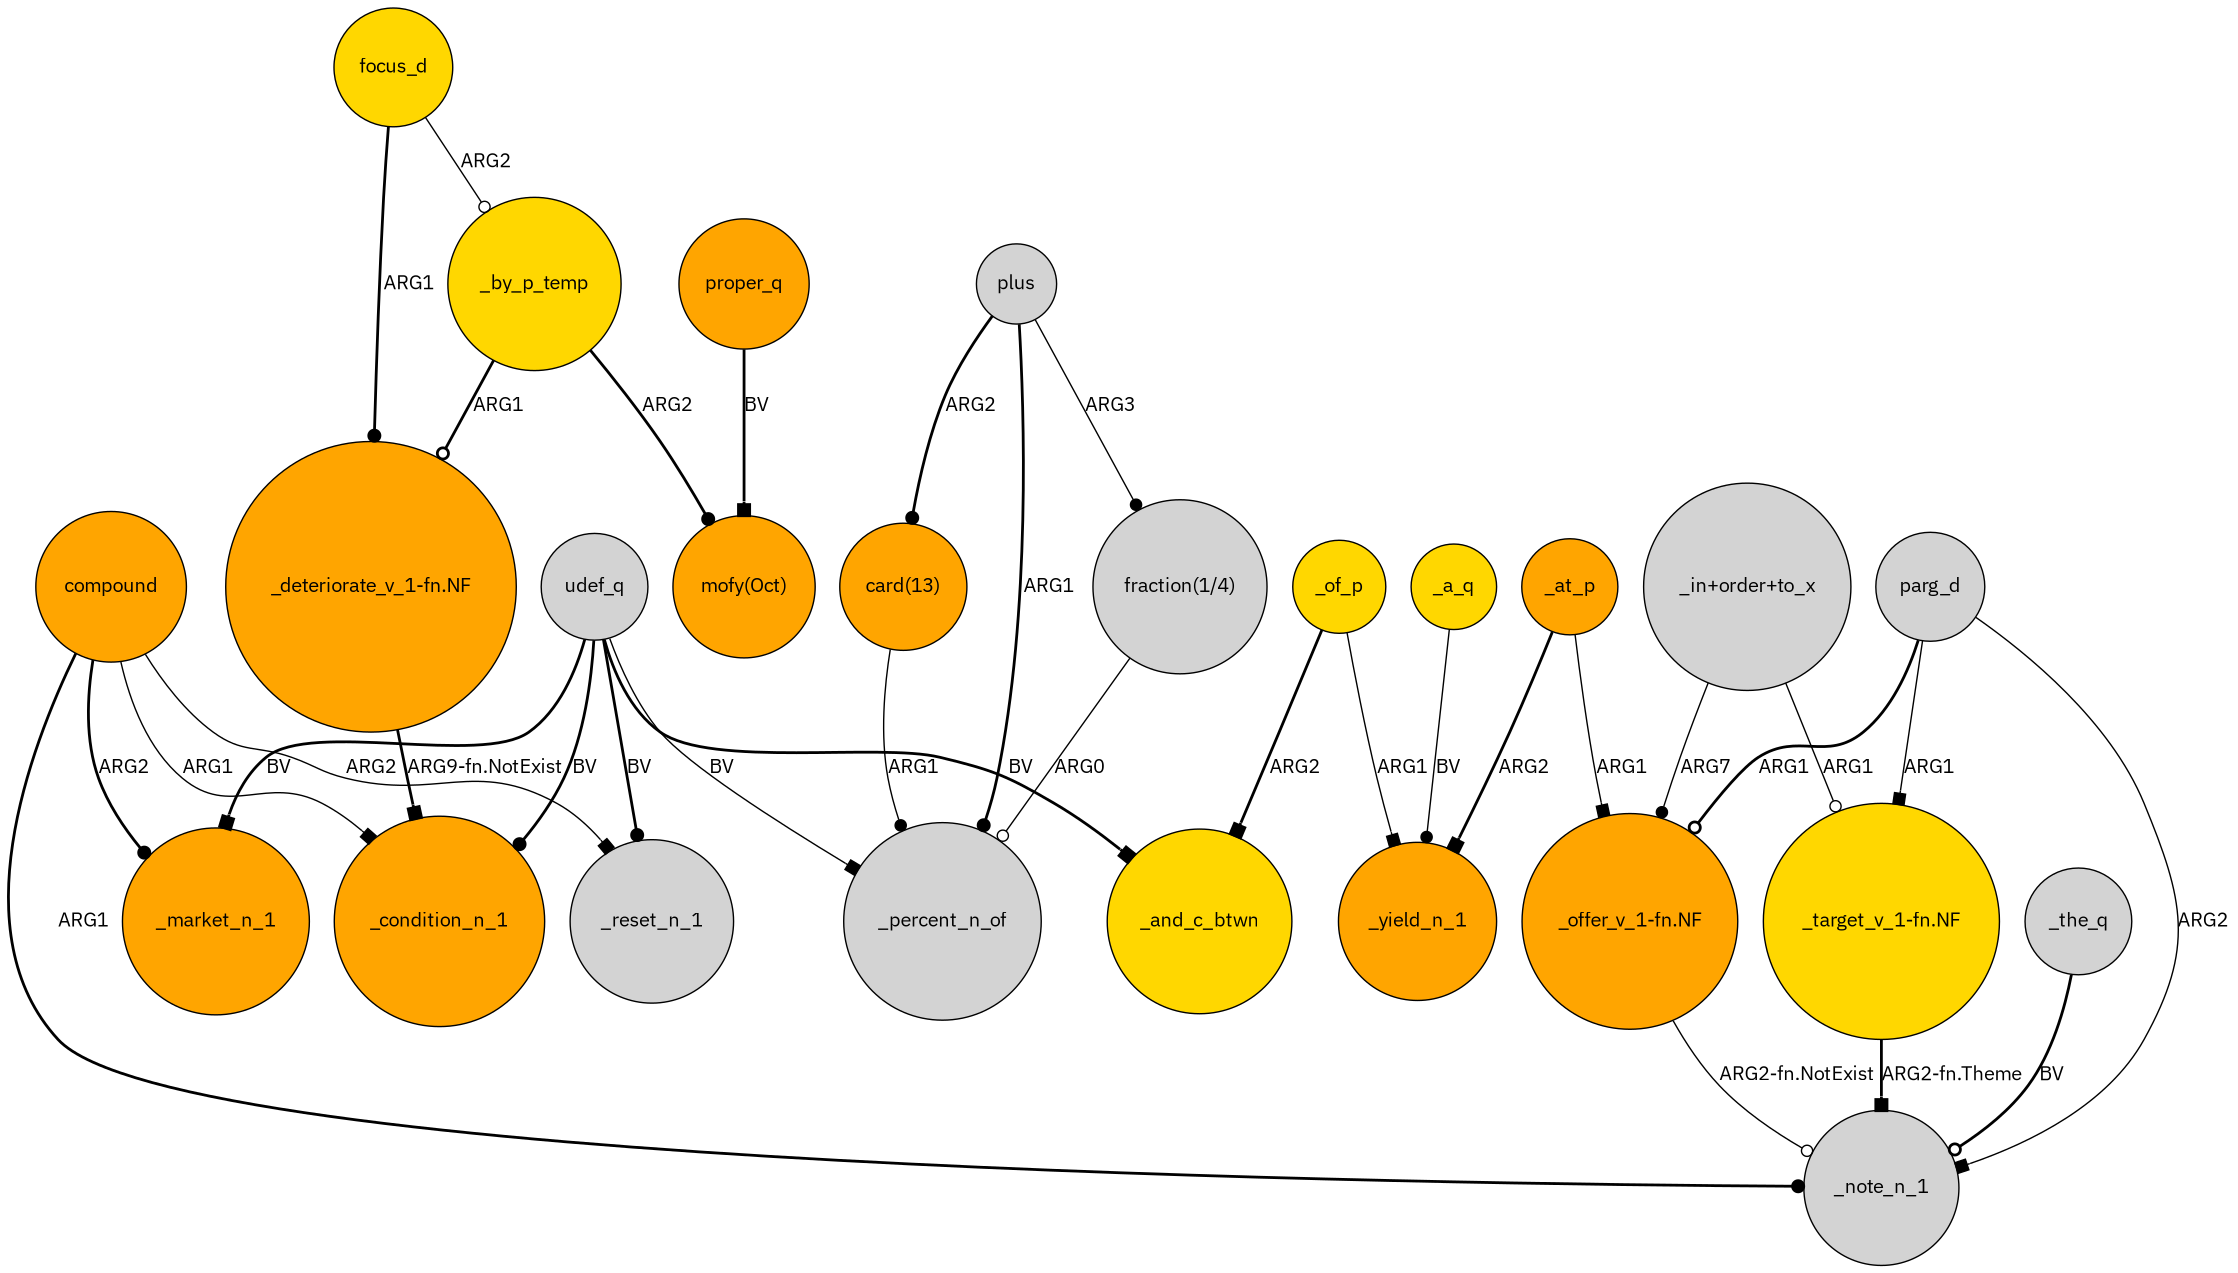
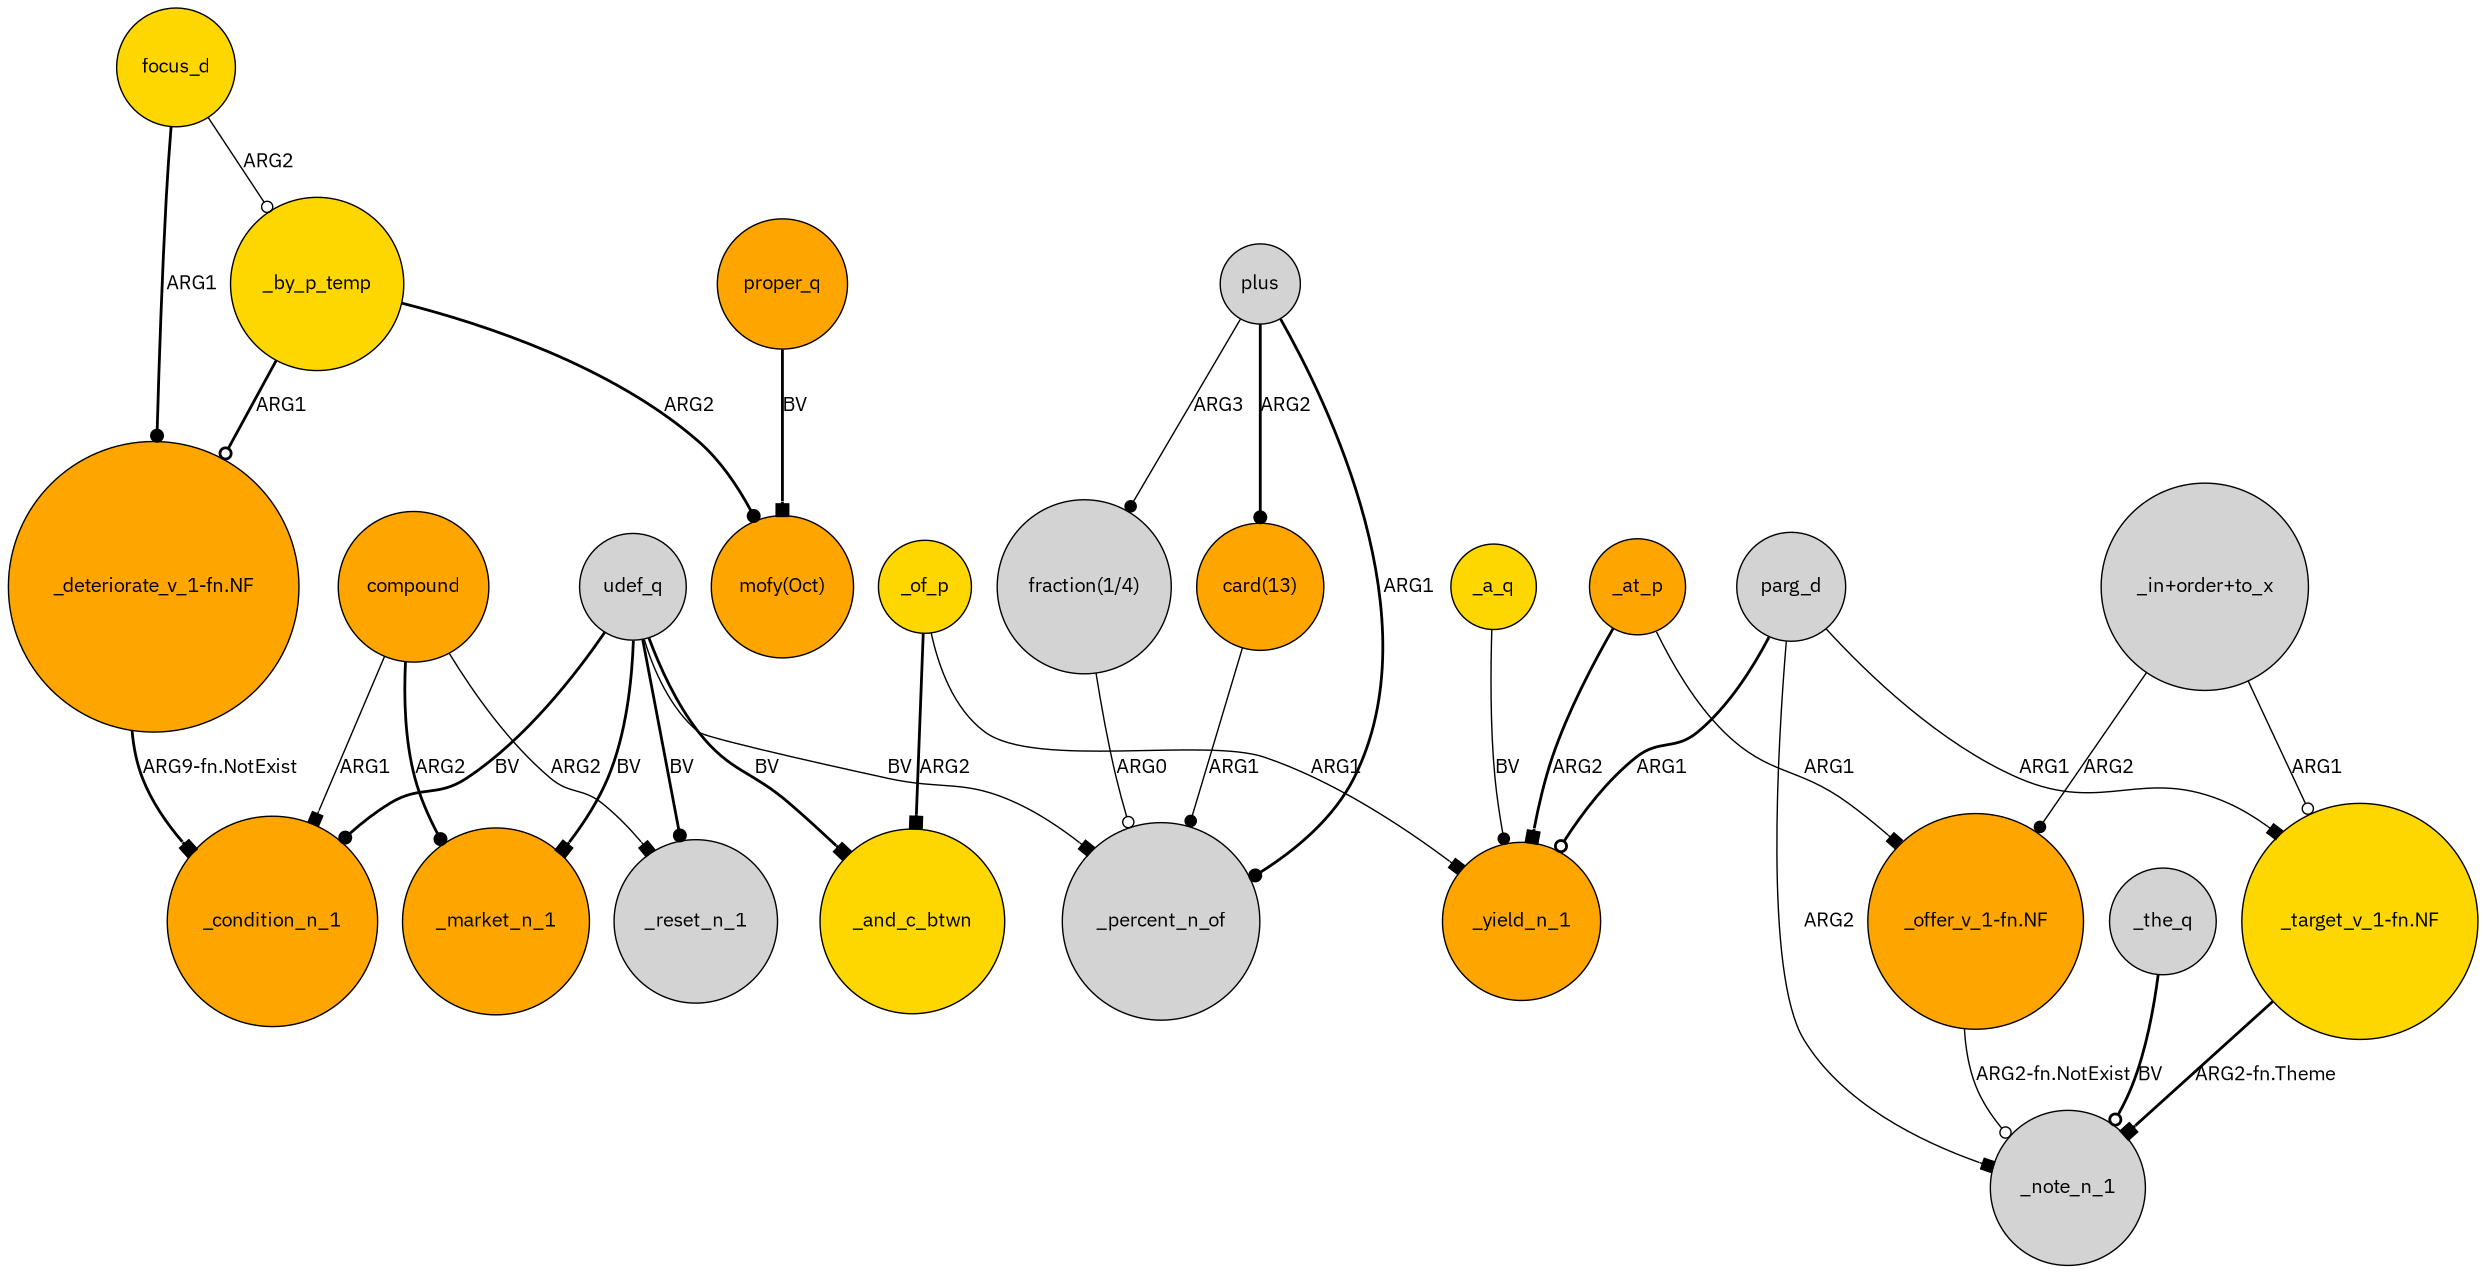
edge "parg_d" -> "_offer_v_1-fn.NF": now "parg_d" -> "_yield_n_1"
edge "_in+order+to_x" -> "_offer_v_1-fn.NF": label "ARG7" -> "ARG2"
edge "compound" -> "_note_n_1": removed, label "ARG1"
